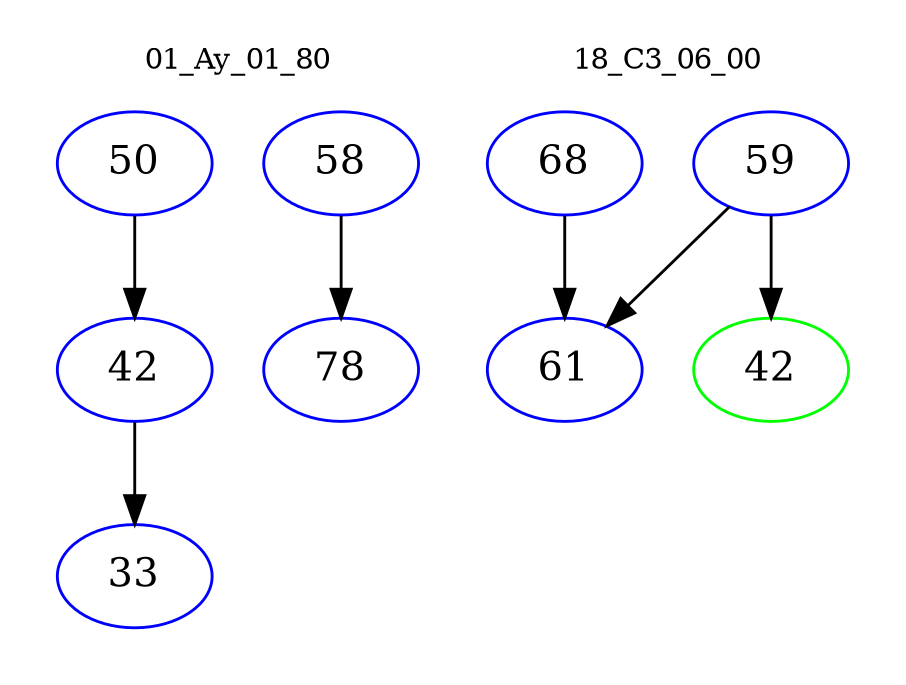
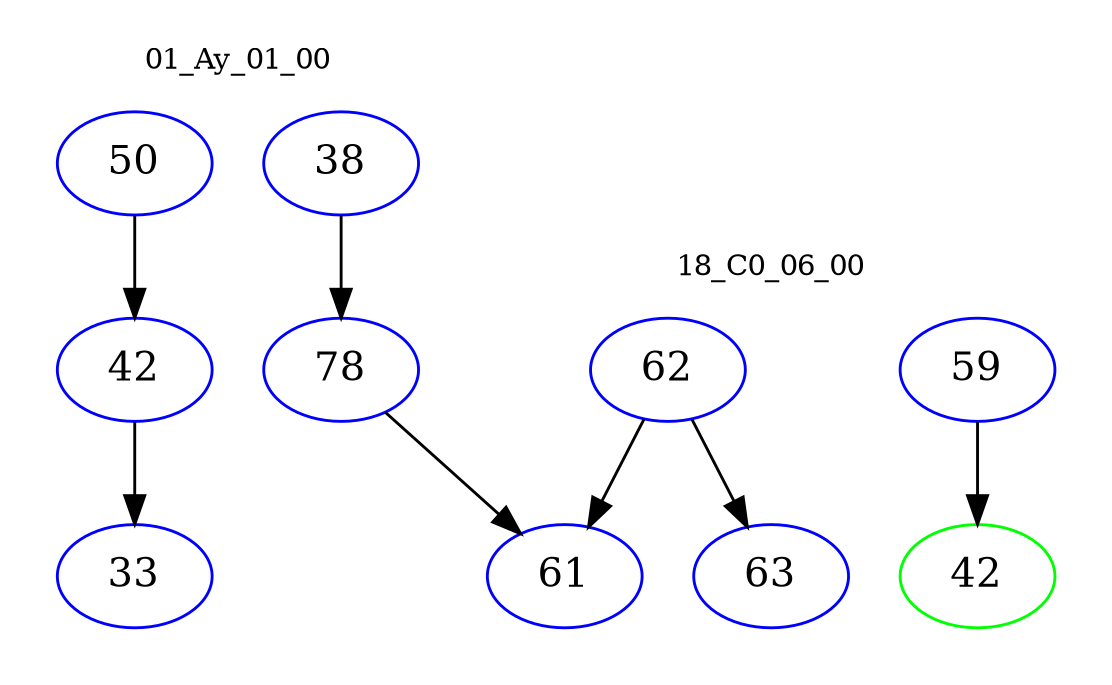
cluster "01_Ay_01_80": label "01_Ay_01_80" -> "01_Ay_01_00"
cluster "18_C3_06_00": label "18_C3_06_00" -> "18_C0_06_00"
node "58": label "58" -> "38"
node "68": label "68" -> "62"
edge "59" -> "61": now "78" -> "61"
node "63": added
